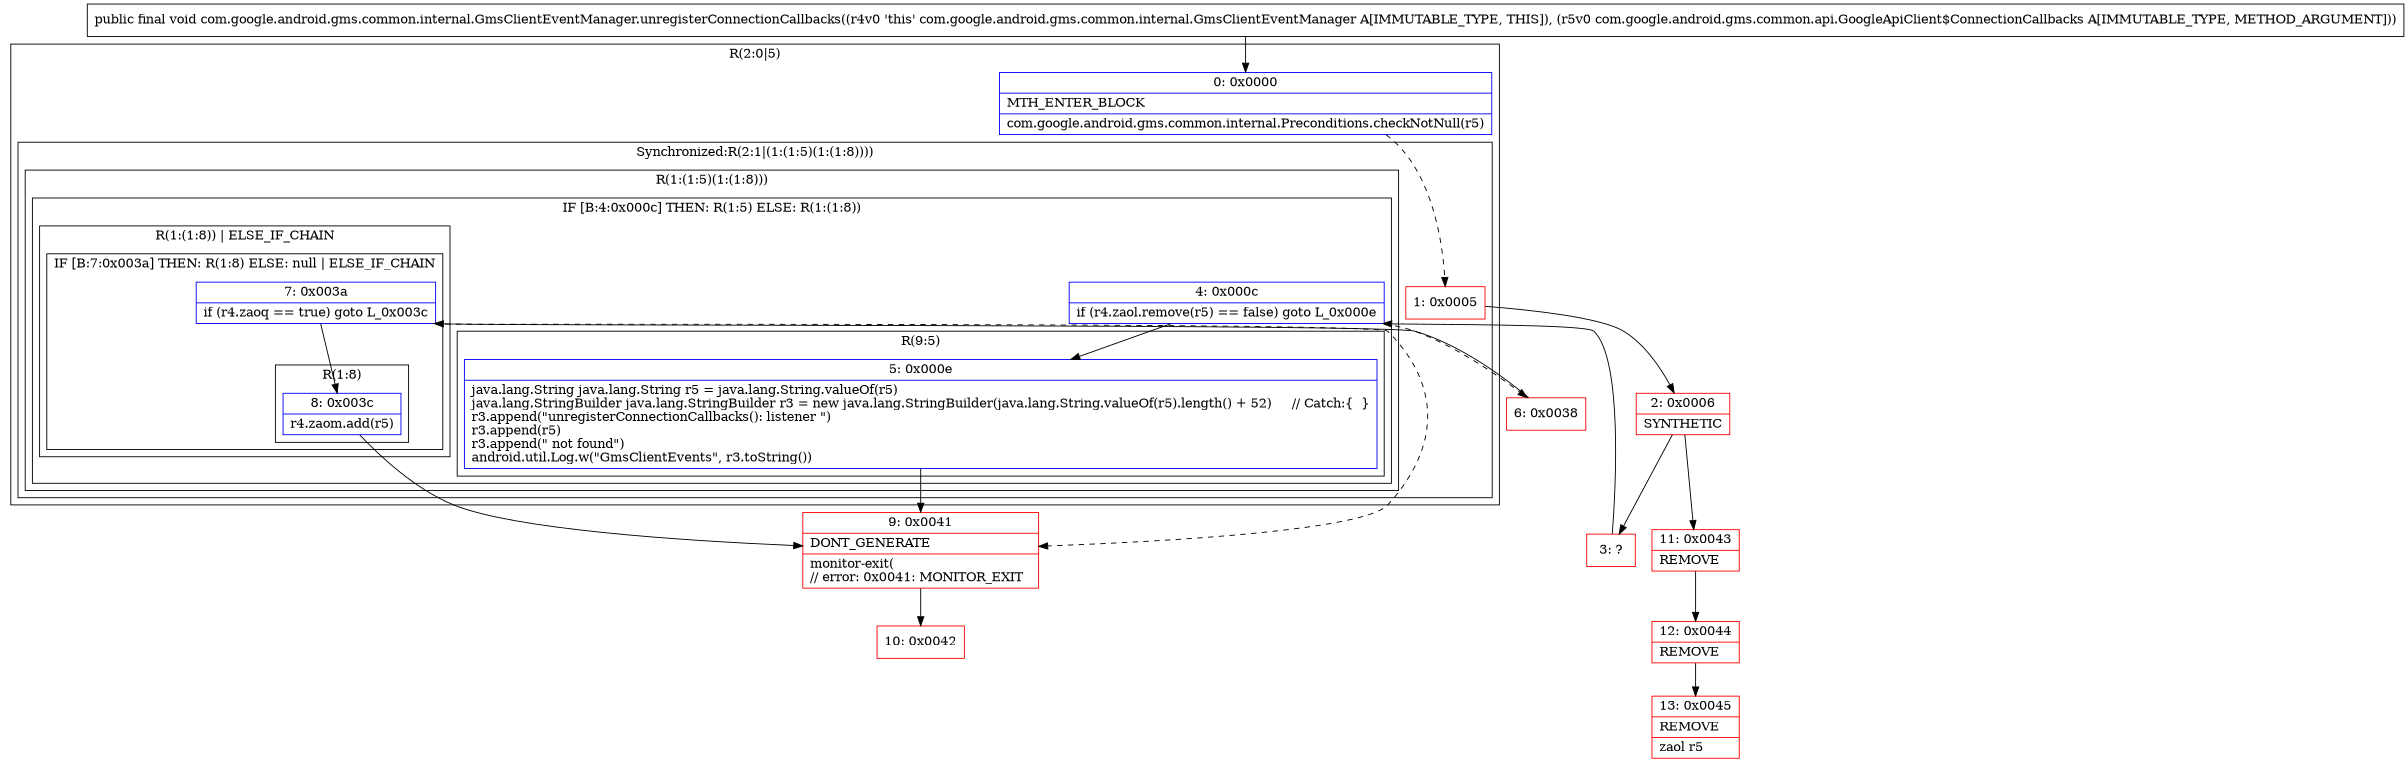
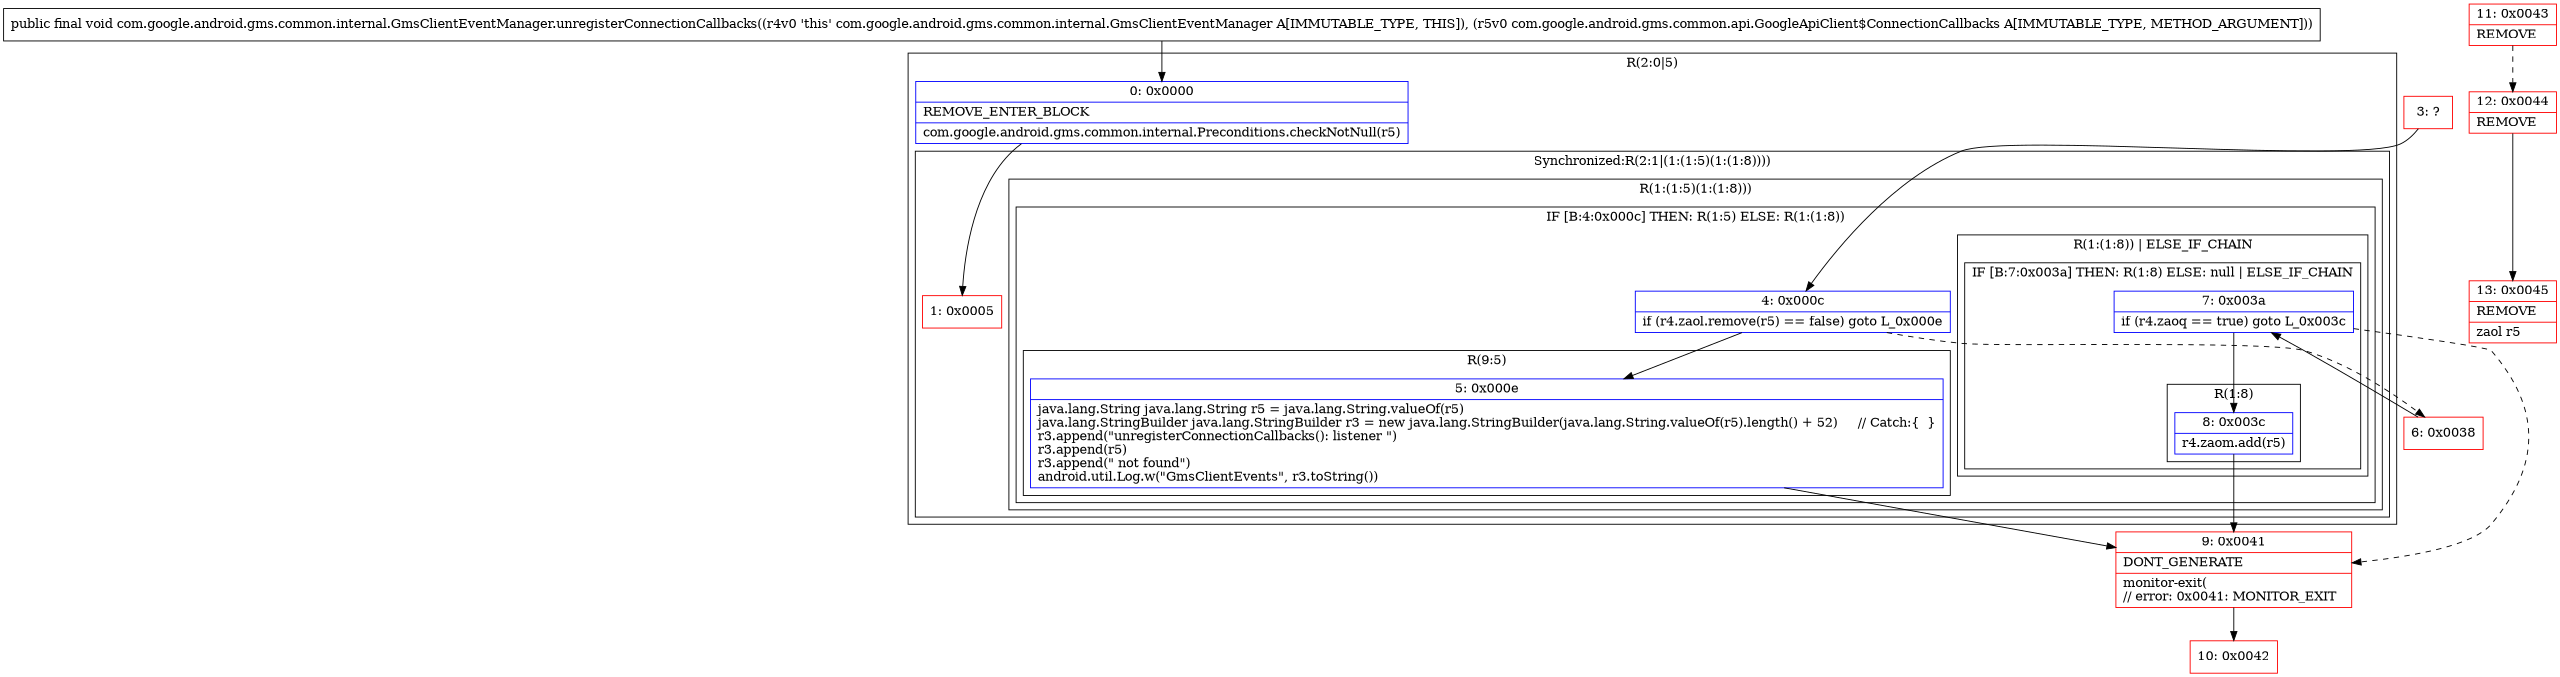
node "0: 0x0000": text "MTH_ENTER_BLOCK" -> "REMOVE_ENTER_BLOCK"
edge "0: 0x0000" -> "1: 0x0005": style dashed -> solid
node "2: 0x0006": removed
edge "11: 0x0043" -> "12: 0x0044": style solid -> dashed
